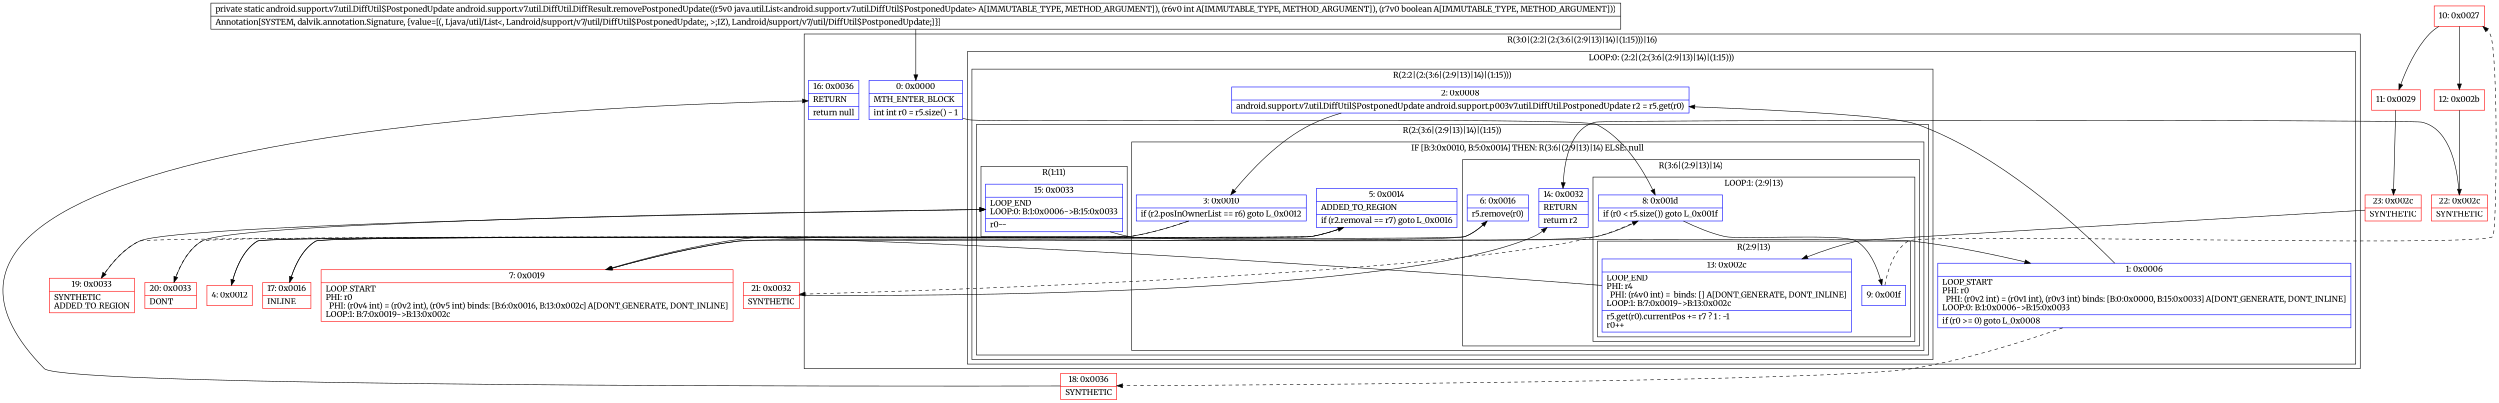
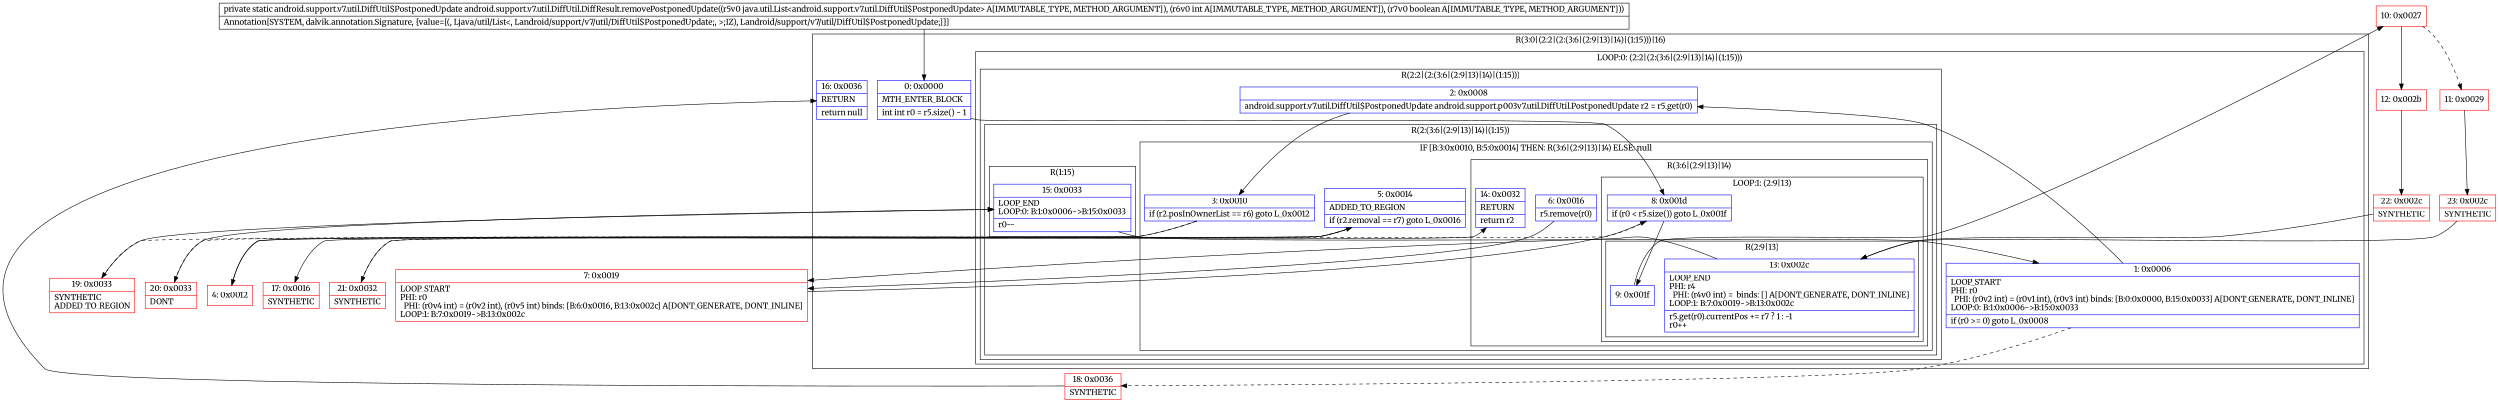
edge "10: 0x0027" -> "11: 0x0029": style solid -> dashed
edge "22: 0x002c" -> "14: 0x0032": now "22: 0x002c" -> "13: 0x002c"
cluster "R(1:11)": label "R(1:11)" -> "R(1:15)"
edge "17: 0x0016" -> "6: 0x0016": removed
edge "9: 0x001f" -> "10: 0x0027": style dashed -> solid
node "17: 0x0016": text "INLINE" -> "SYNTHETIC"
